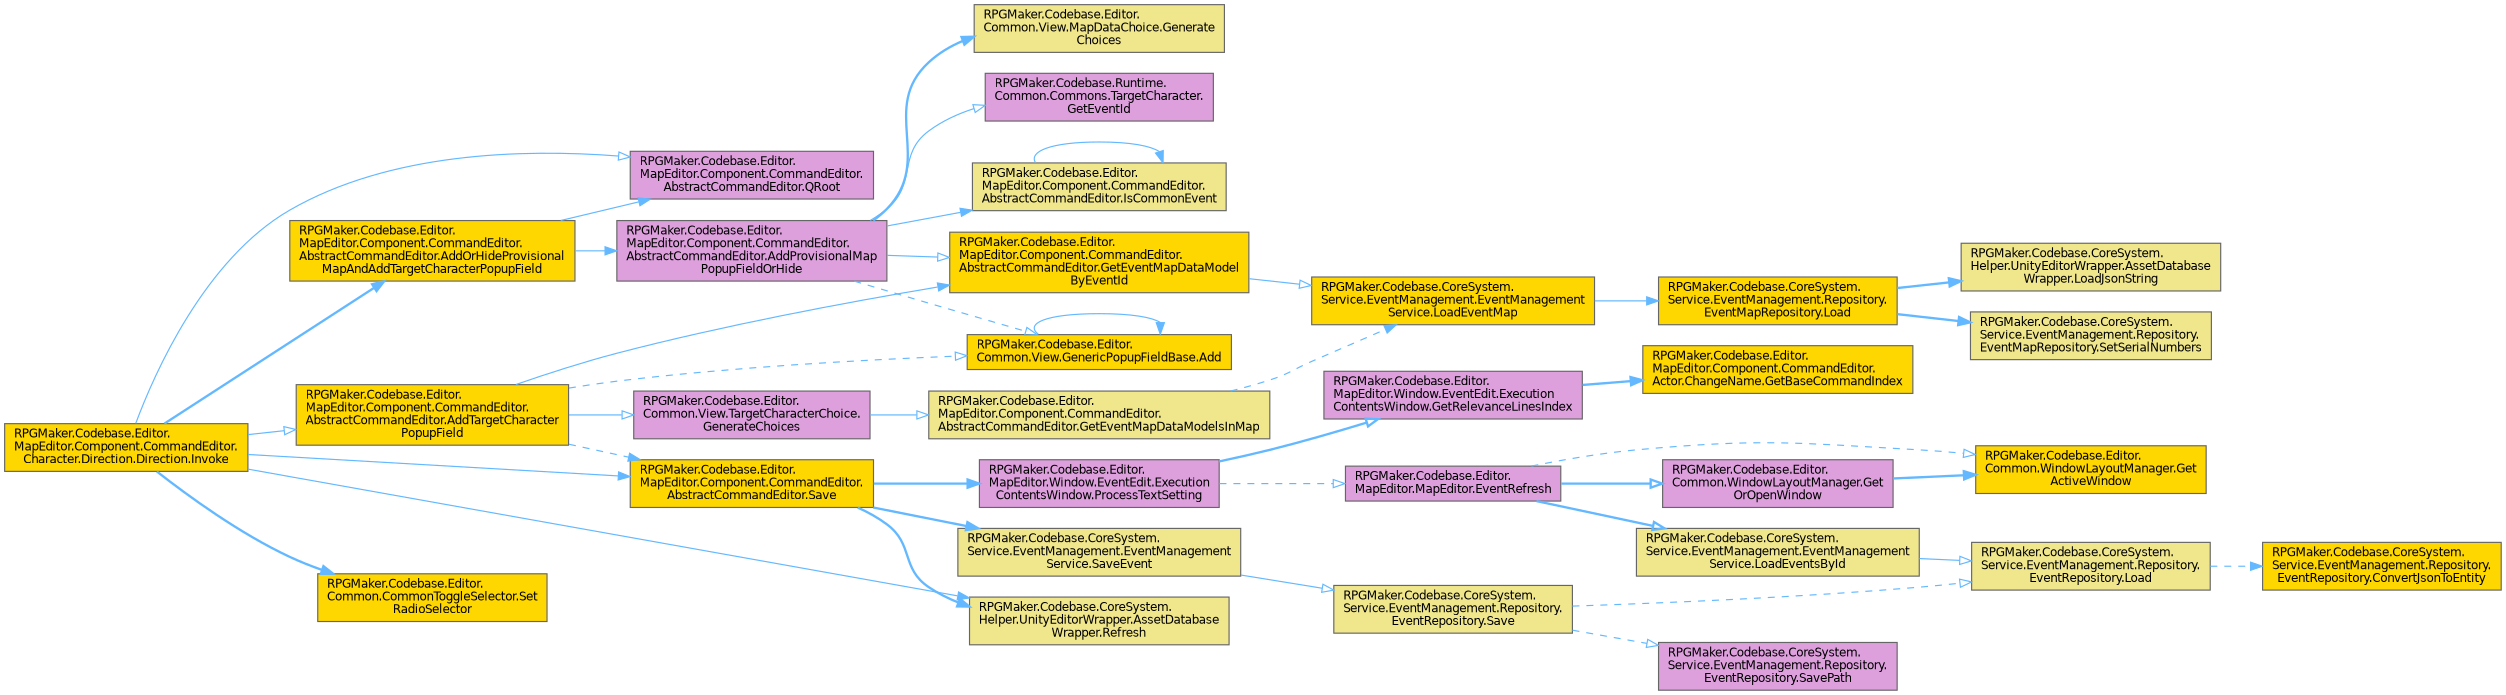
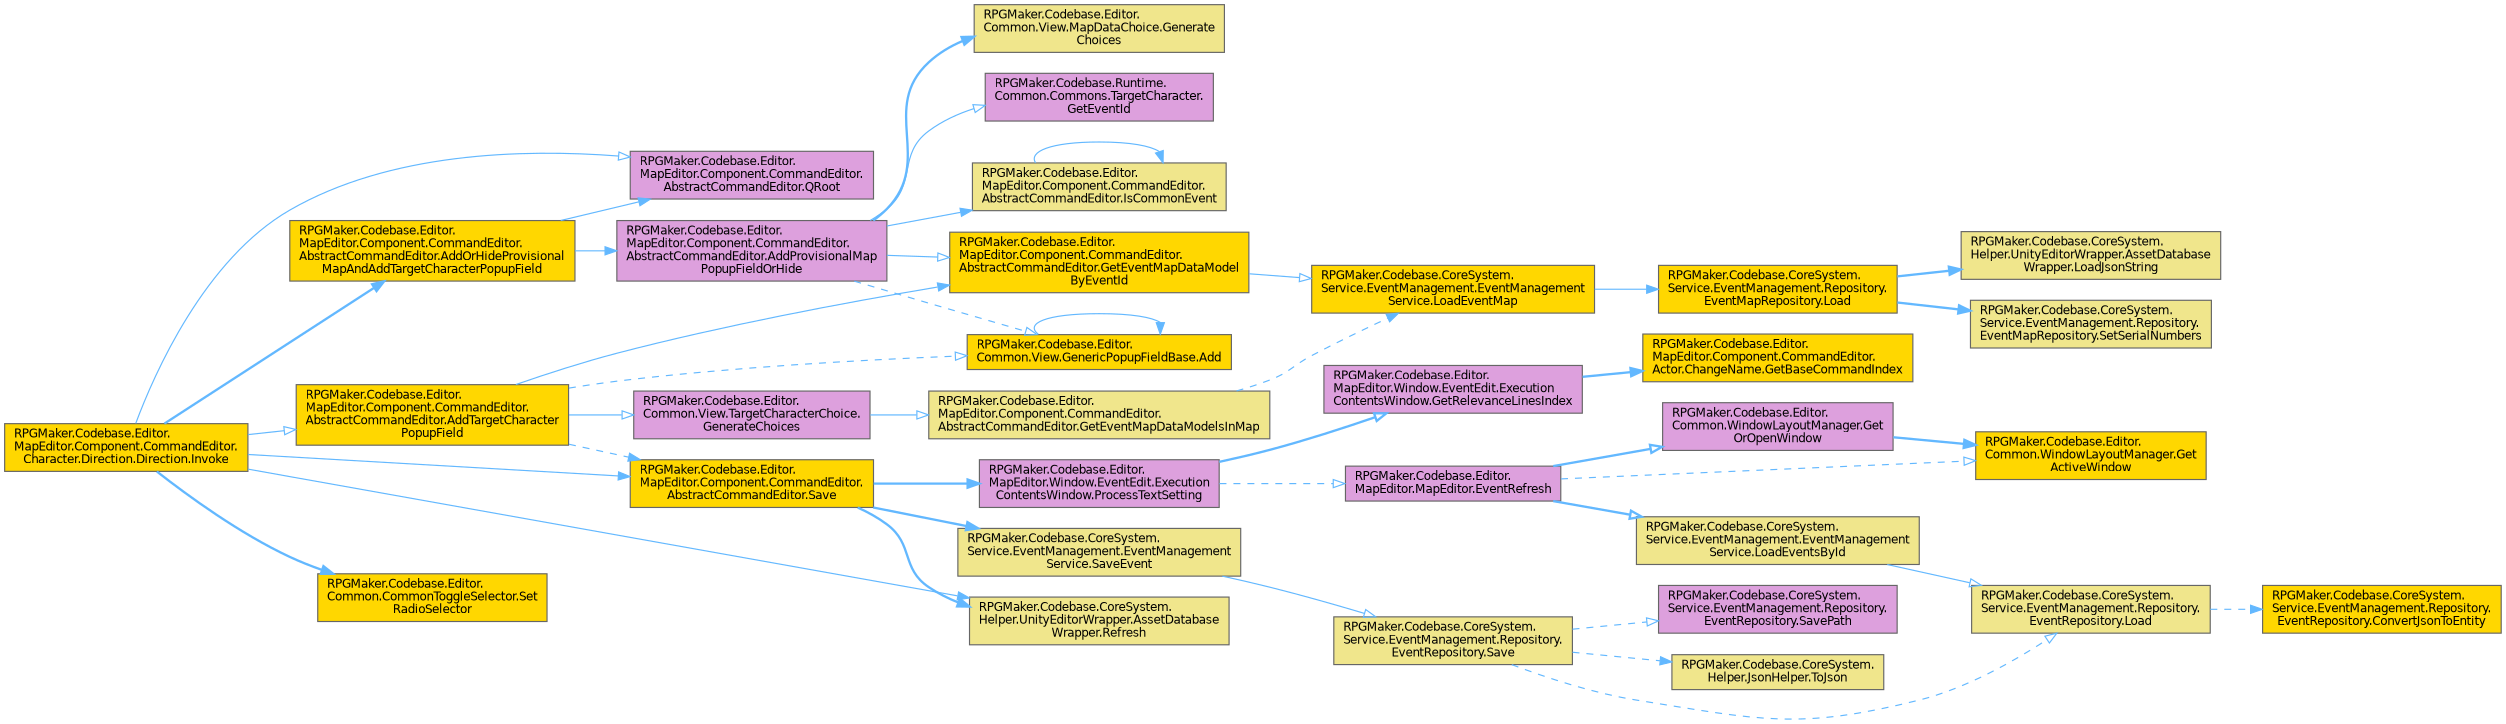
node "RPGMaker.Codebase.CoreSystem. Helper.JsonHelper.ToJson": added
